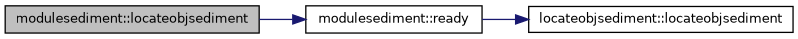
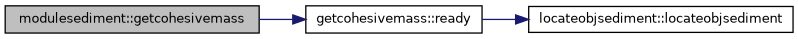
node "modulesediment::locateobjsediment": label "modulesediment::locateobjsediment" -> "modulesediment::getcohesivemass"
node "modulesediment::ready": label "modulesediment::ready" -> "getcohesivemass::ready"
